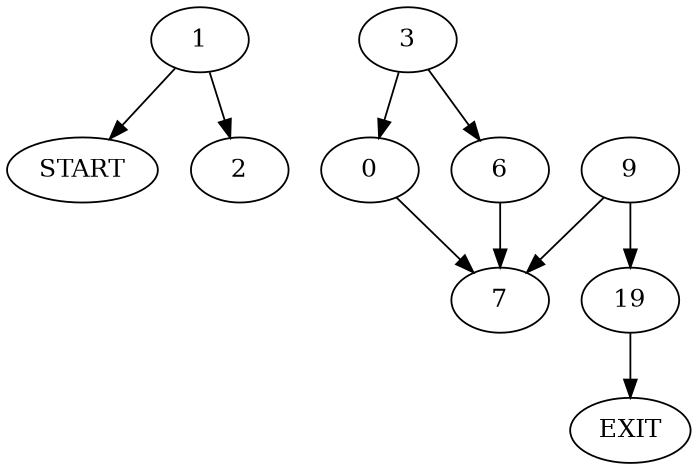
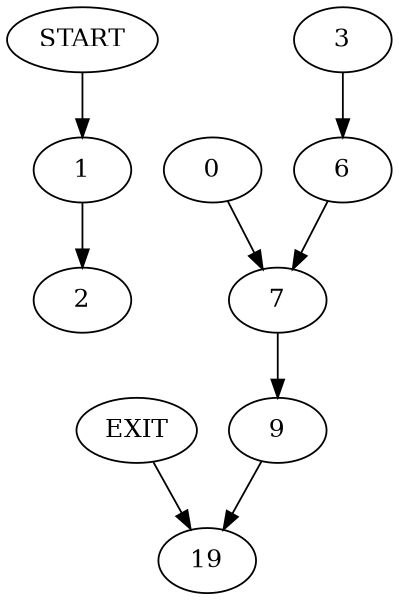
edge "3" -> "0": removed
edge "1" -> "START": reversed
edge "9" -> "7": reversed
edge "19" -> "EXIT": reversed
